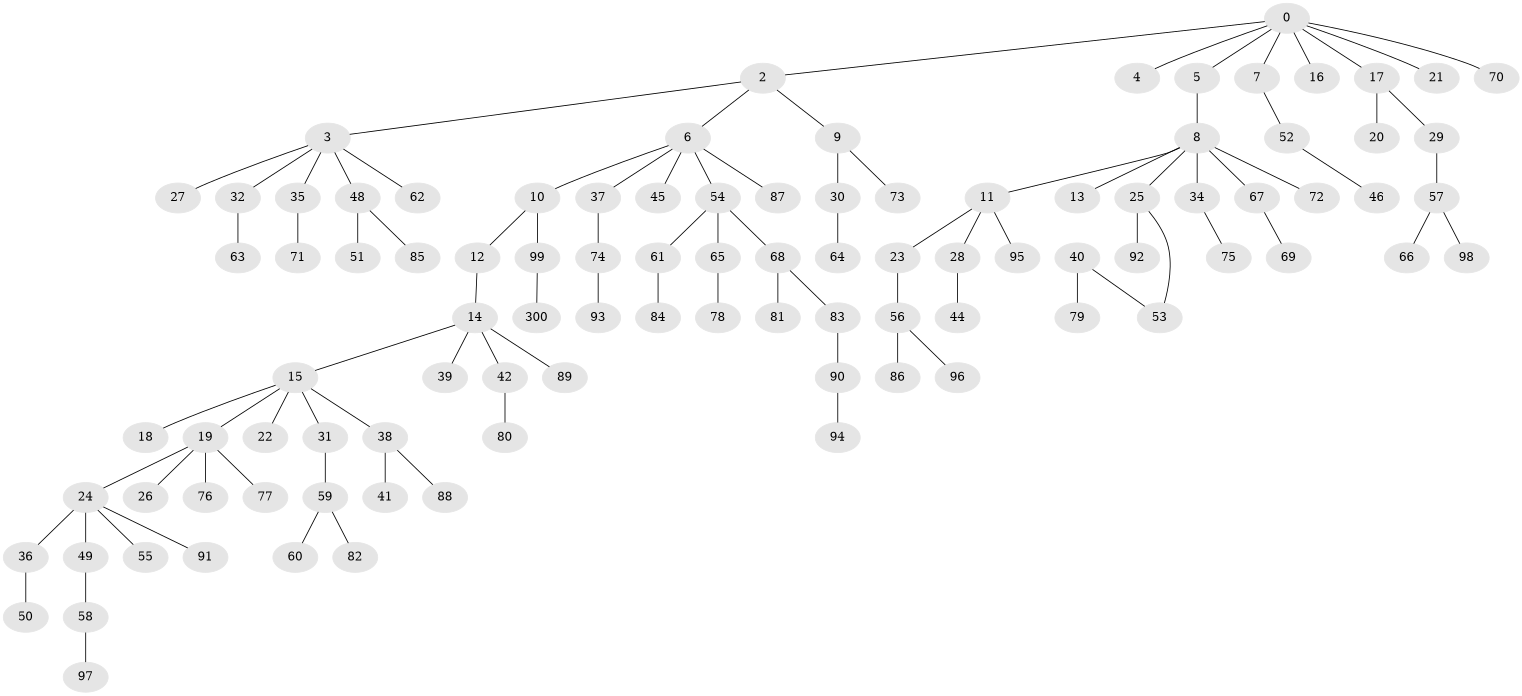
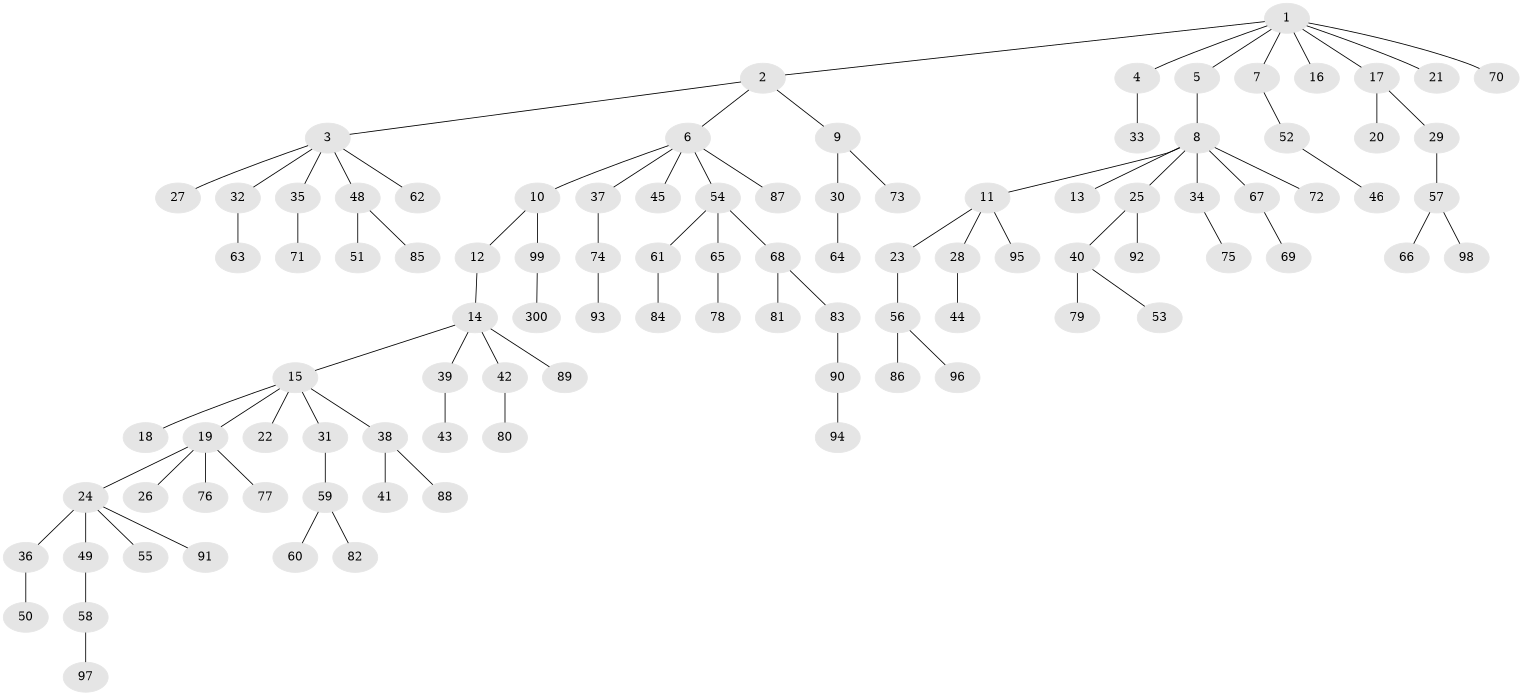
node "0": label "0" -> "1"
node "33": added
edge "25" -- "53": now "25" -- "40"
node "43": added
